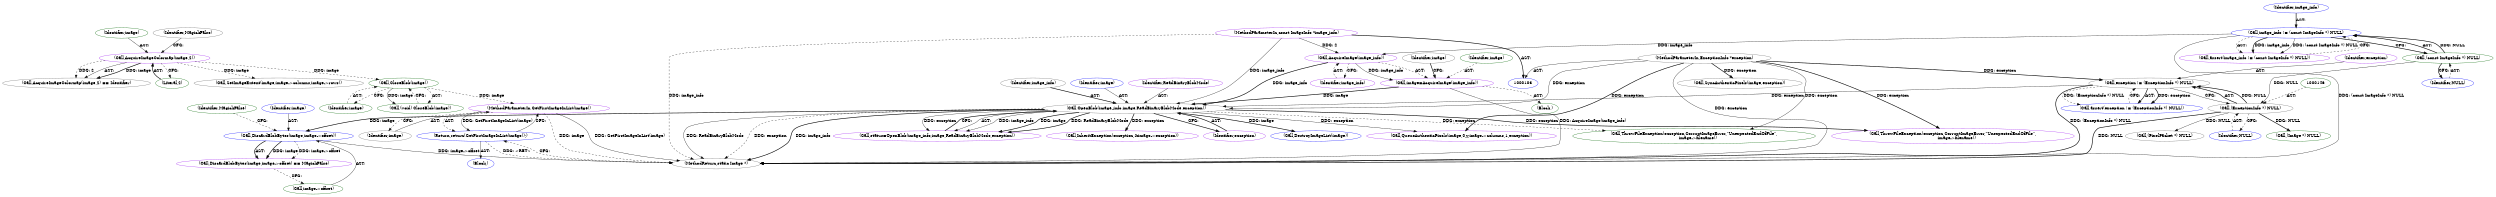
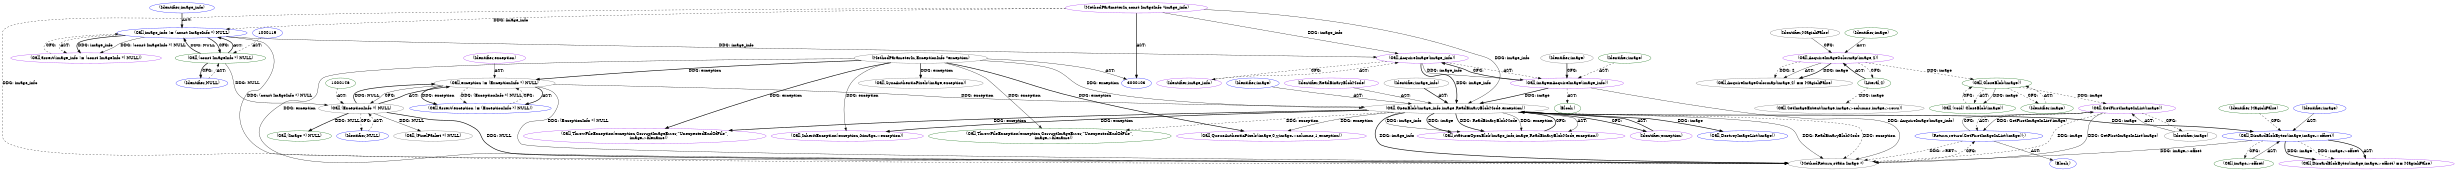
edge "(MethodParameterIn,const ImageInfo *image_info)" -> "(Call,image_info != (const ImageInfo *) NULL)": added, label "DDG: image_info"
node "1000119": added
edge "(MethodParameterIn,const ImageInfo *image_info)" -> "(Call,AcquireImage(image_info))": label "DDG: 2" -> "DDG: image_info"
edge "(Call,AcquireImageColormap(image,2))" -> "(Call,SetImageExtent(image,image->columns,image->rows))": now "(Literal,2)" -> "(Call,SetImageExtent(image,image->columns,image->rows))"
edge "(Call,image=AcquireImage(image_info))" -> "(Call,AcquireImage(image_info))": added, label "CFG:"
node "(Call,AcquireImageColormap(image,2) == Identifier)": label "(Call,AcquireImageColormap(image,2) == Identifier)" -> "(Call,AcquireImageColormap(image,2) == MagickFalse)"
node "1000103": label "1000103" -> "3000103"
edge "(MethodParameterIn,ExceptionInfo *exception)" -> "(Call,InheritException(exception,&image->exception))": added, label "DDG: exception"
node "(MethodParameterIn,GetFirstImageInList(image))": label "(MethodParameterIn,GetFirstImageInList(image))" -> "(Call,GetFirstImageInList(image))"
edge "(Call,exception != (ExceptionInfo *) NULL)" -> "(MethodReturn,static Image *)": style bold -> solid
edge "(Call,DiscardBlobBytes(image,image->offset) == MagickFalse)" -> "(Call,image->offset)": now "(Call,DiscardBlobBytes(image,image->offset))" -> "(Call,image->offset)"
